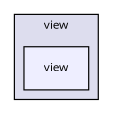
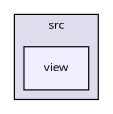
cluster "view": label "view" -> "src"
